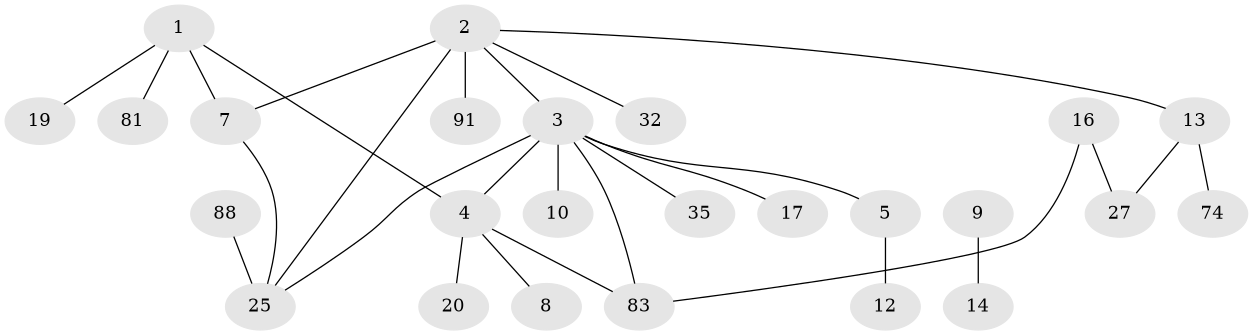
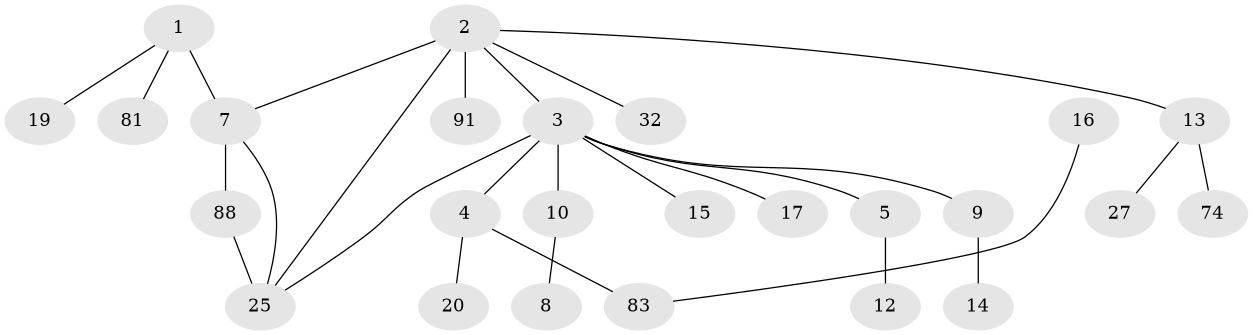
edge "1" -- "4": removed
edge "7" -- "88": added
edge "16" -- "27": removed
edge "3" -- "83": now "3" -- "9"
node "35": label "35" -> "15"
edge "4" -- "8": now "10" -- "8"
